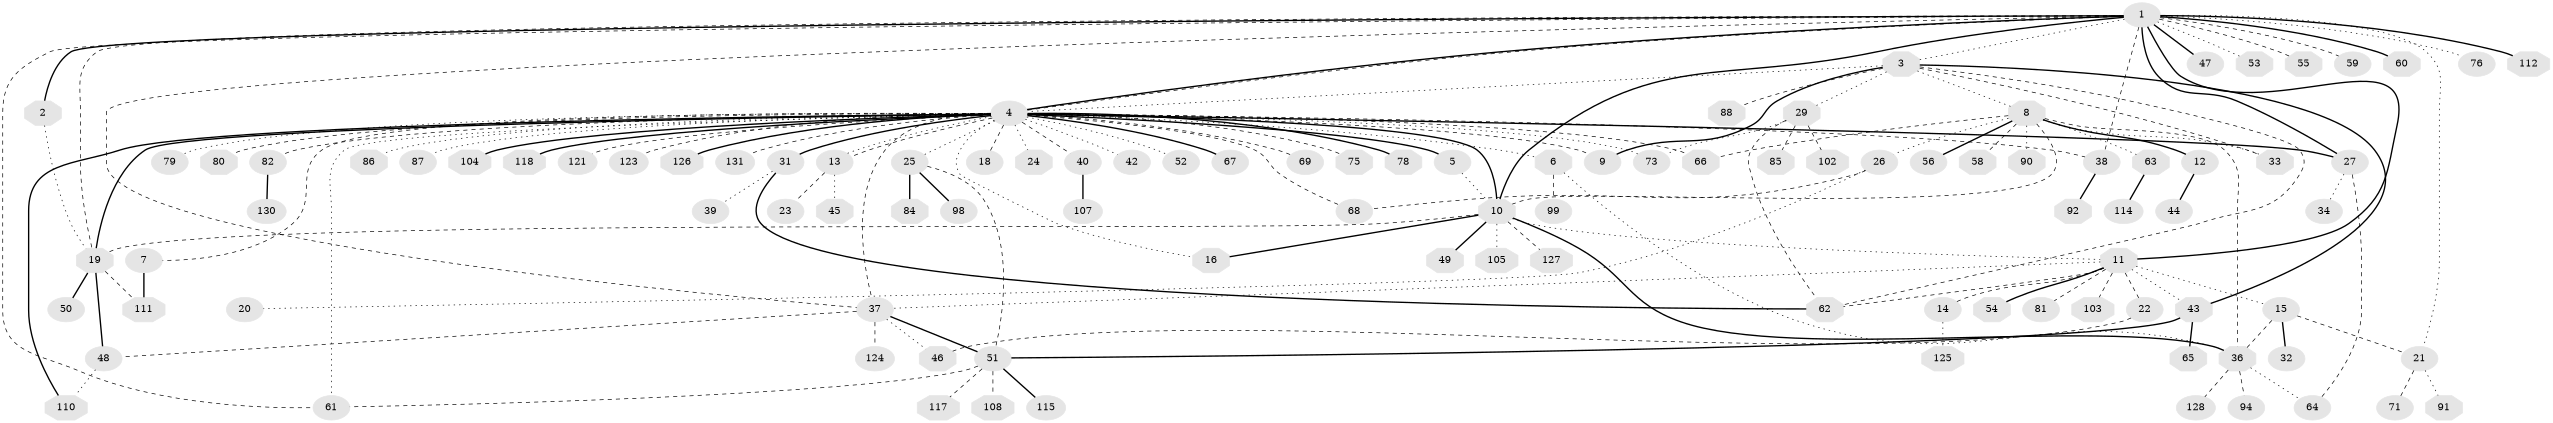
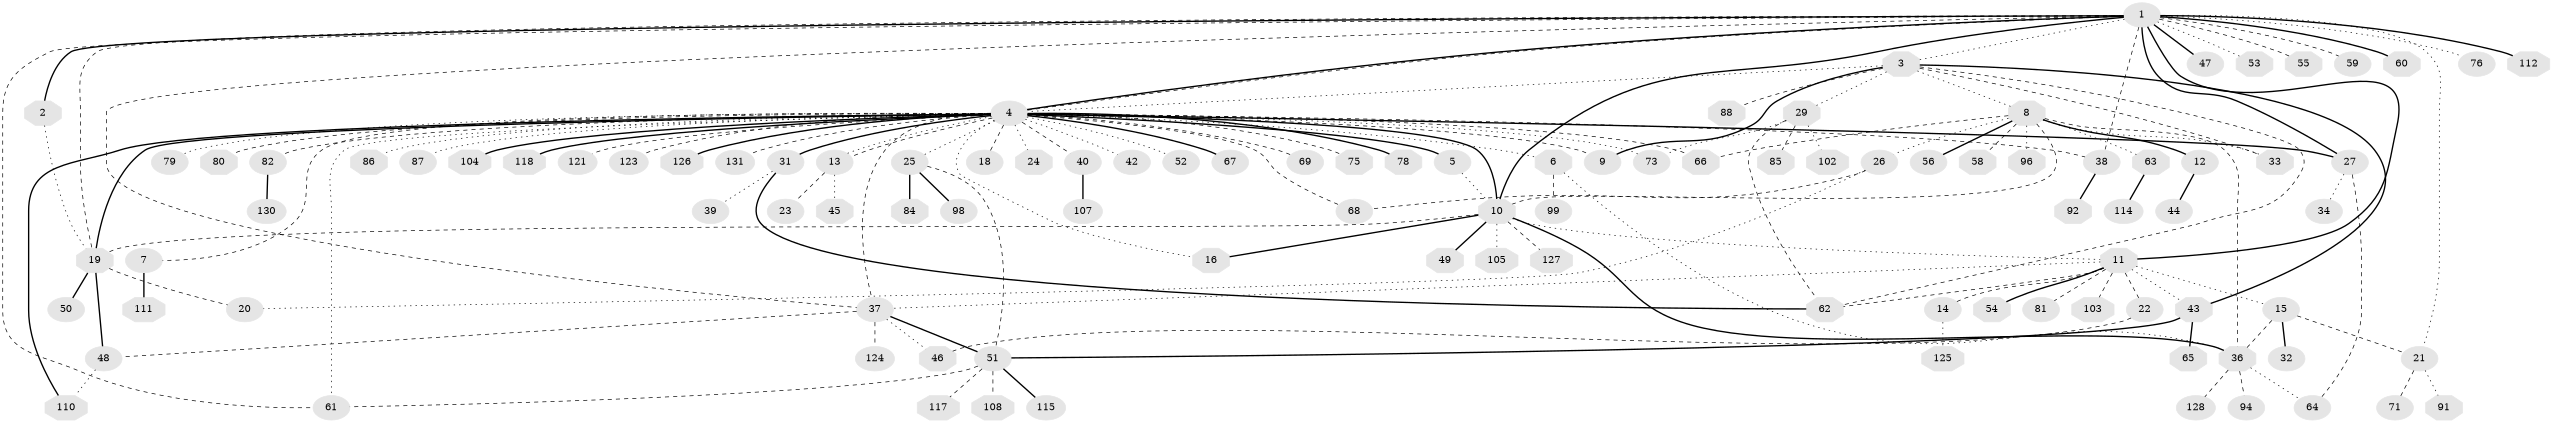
edge "29" -- "102": style dashed -> dotted
node "90": label "90" -> "96"
edge "19" -- "111": now "19" -- "20"
